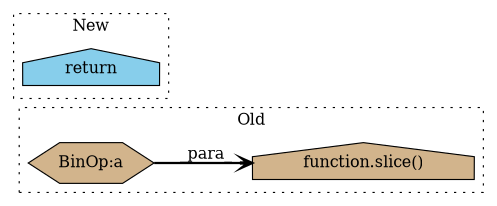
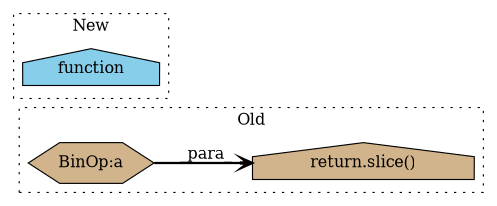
node "return": label "return" -> "function"
node "function.slice()": label "function.slice()" -> "return.slice()"
